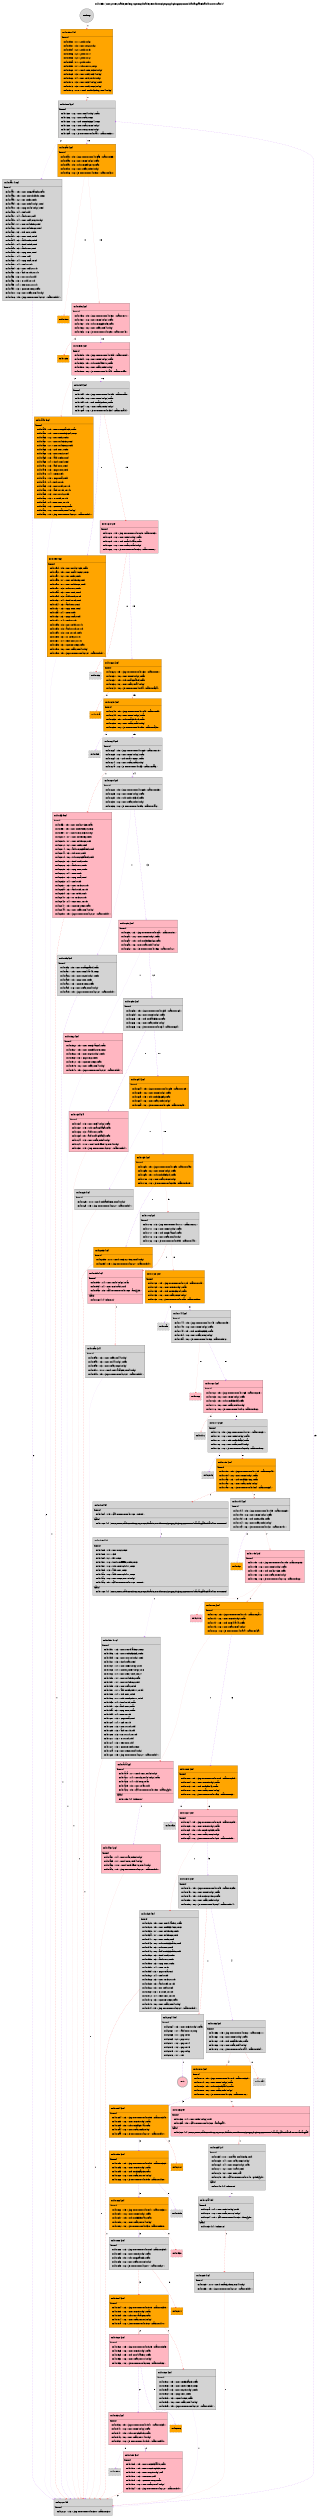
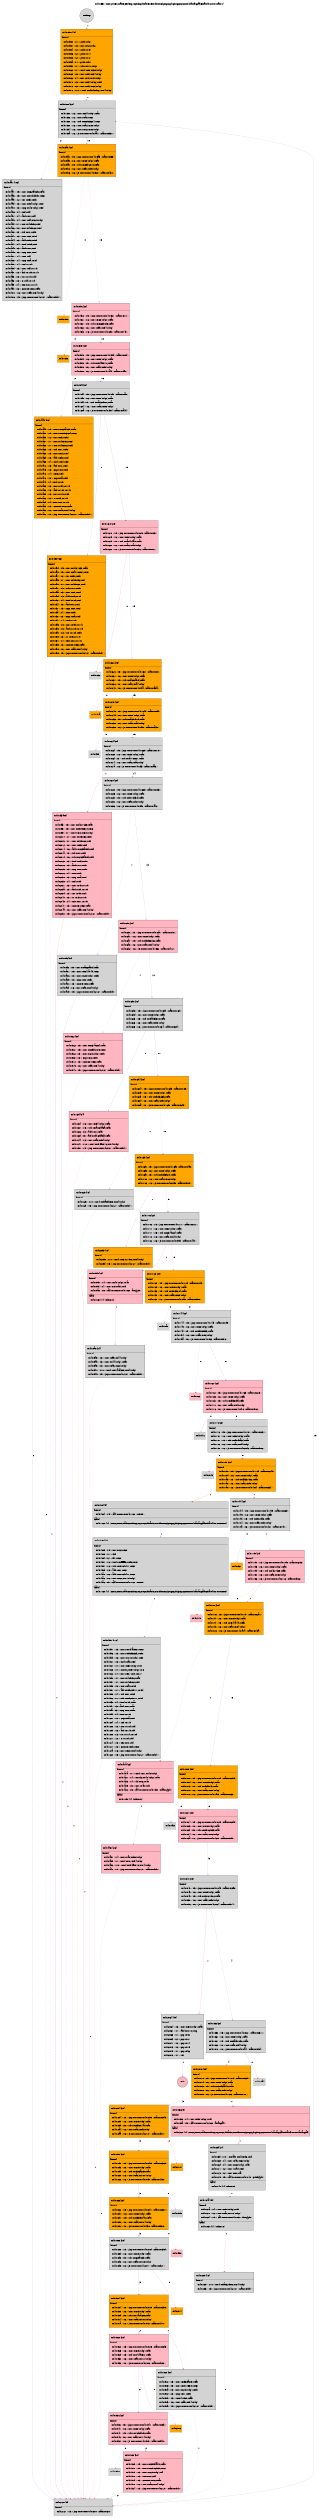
node "0x401b29 [91]": removed
